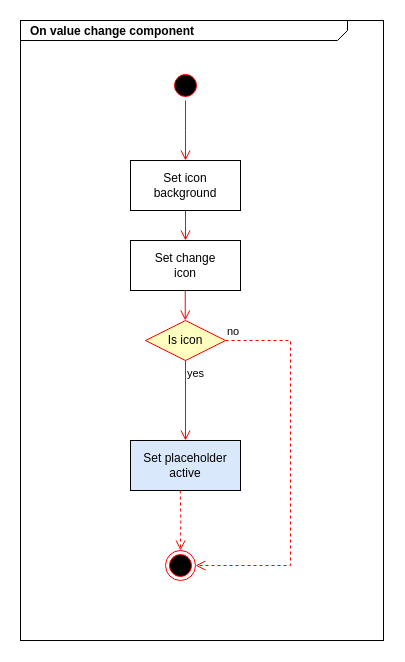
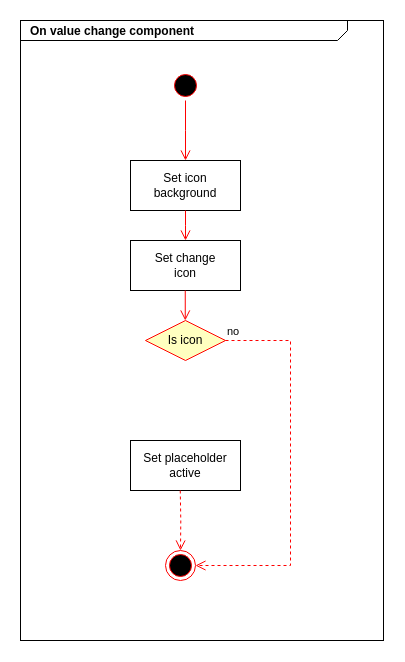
edge "Is icon" -> "Set placeholder active": removed, label "yes"
node "Set placeholder active": fillcolor #dae8fc -> #ffffff
